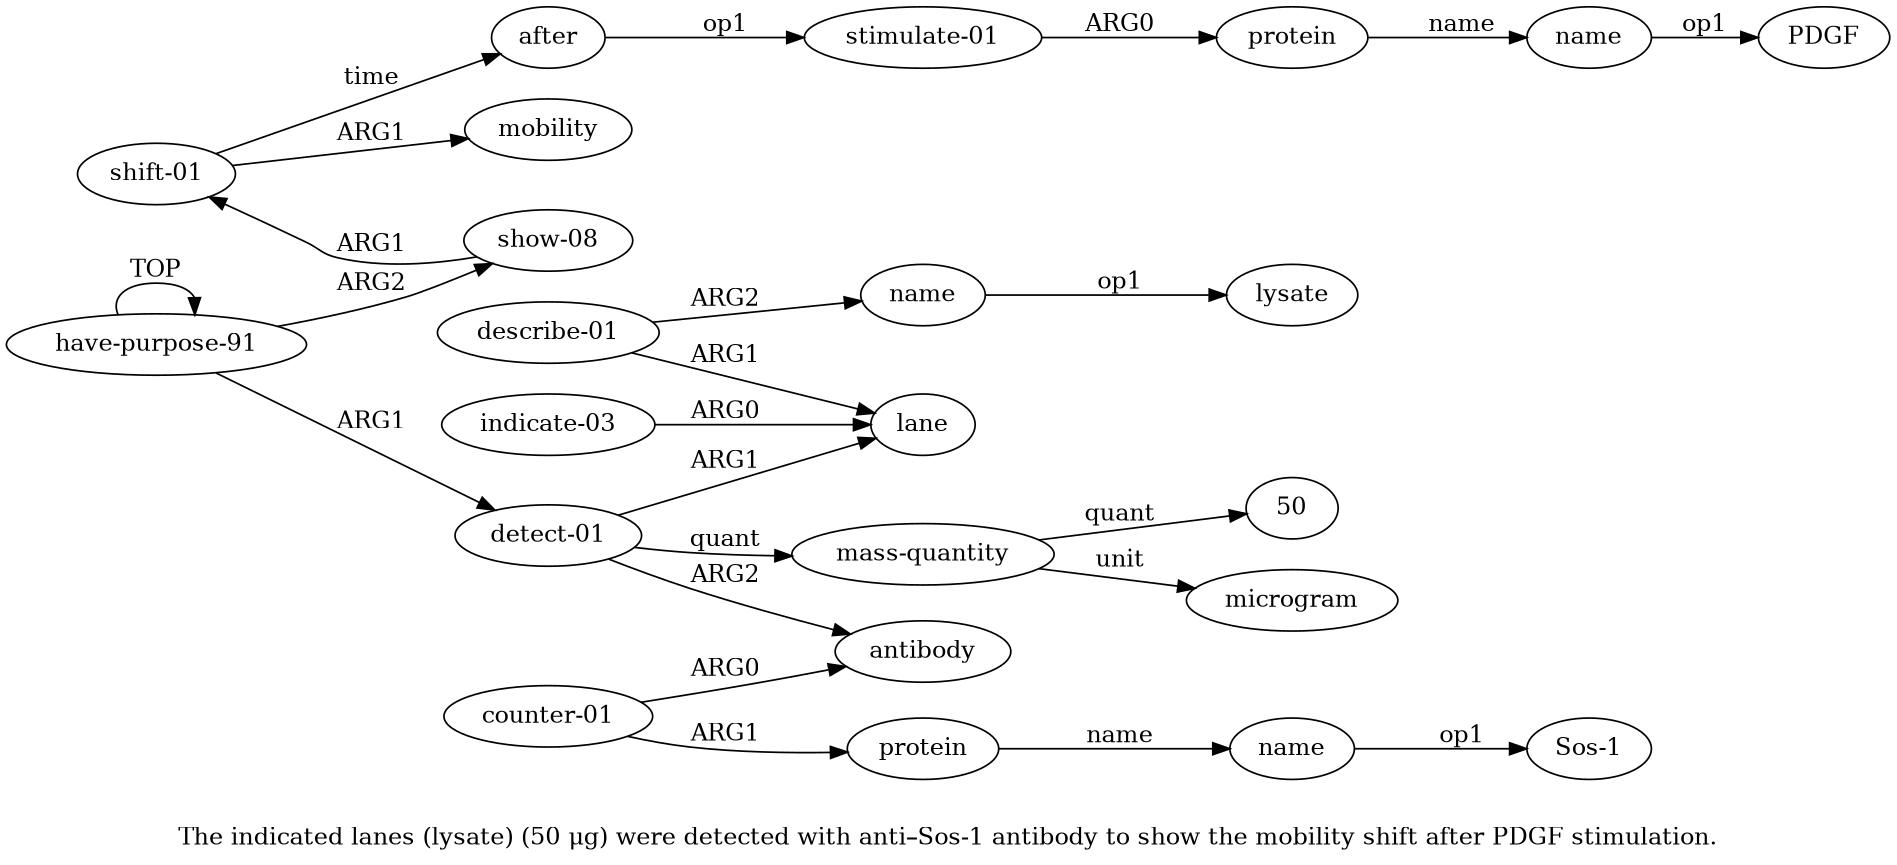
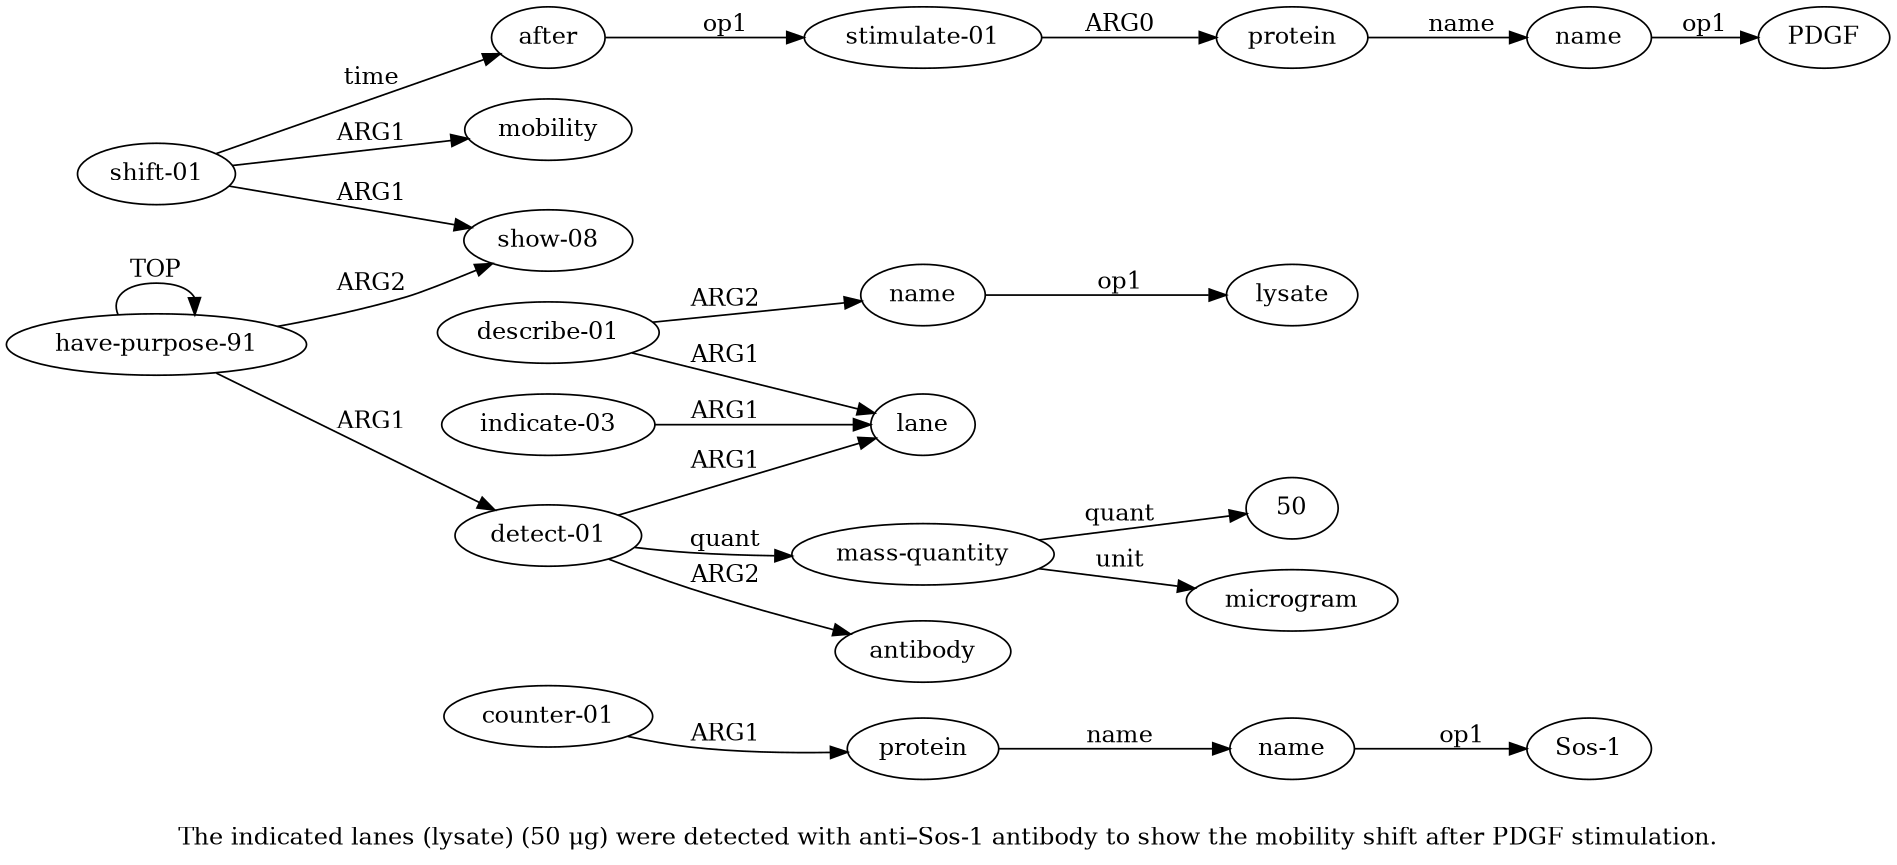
edge "show-08" -> "shift-01": reversed
edge "indicate-03" -> "lane": label "ARG0" -> "ARG1"
edge "counter-01" -> "antibody": removed, label "ARG0"
